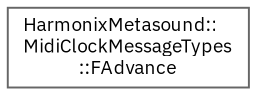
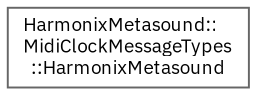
node "HarmonixMetasound:: MidiClockMessageTypes ::FAdvance": label "HarmonixMetasound:: MidiClockMessageTypes ::FAdvance" -> "HarmonixMetasound:: MidiClockMessageTypes ::HarmonixMetasound"
